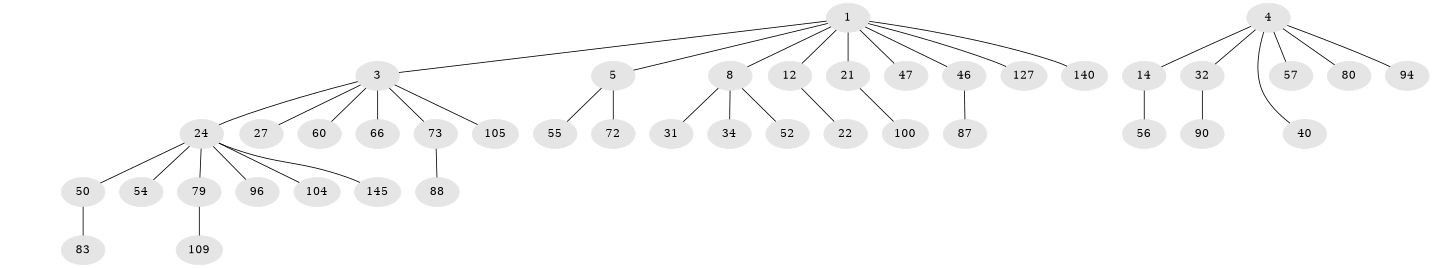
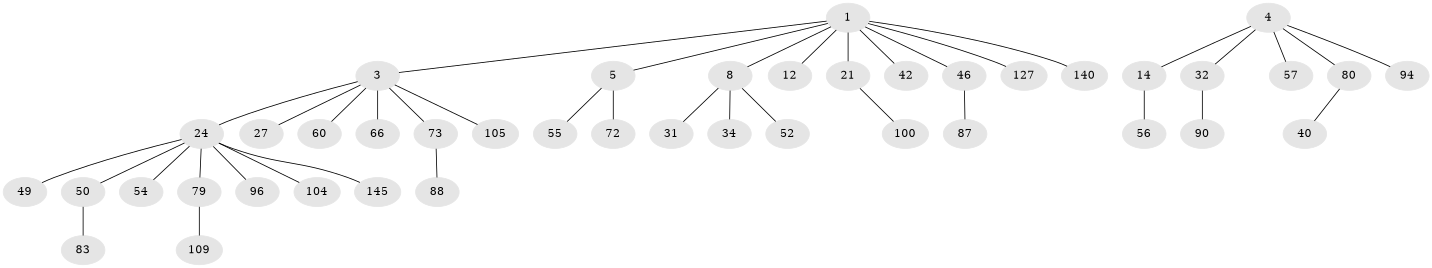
node "47": label "47" -> "42"
edge "4" -- "40": now "80" -- "40"
node "22": removed
node "49": added
